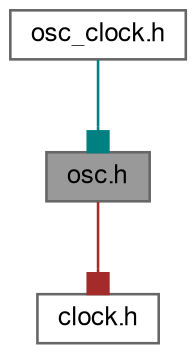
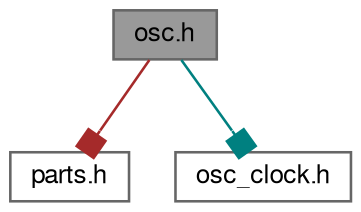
edge "osc_clock.h" -> "osc.h": reversed
node "clock.h": label "clock.h" -> "parts.h"
